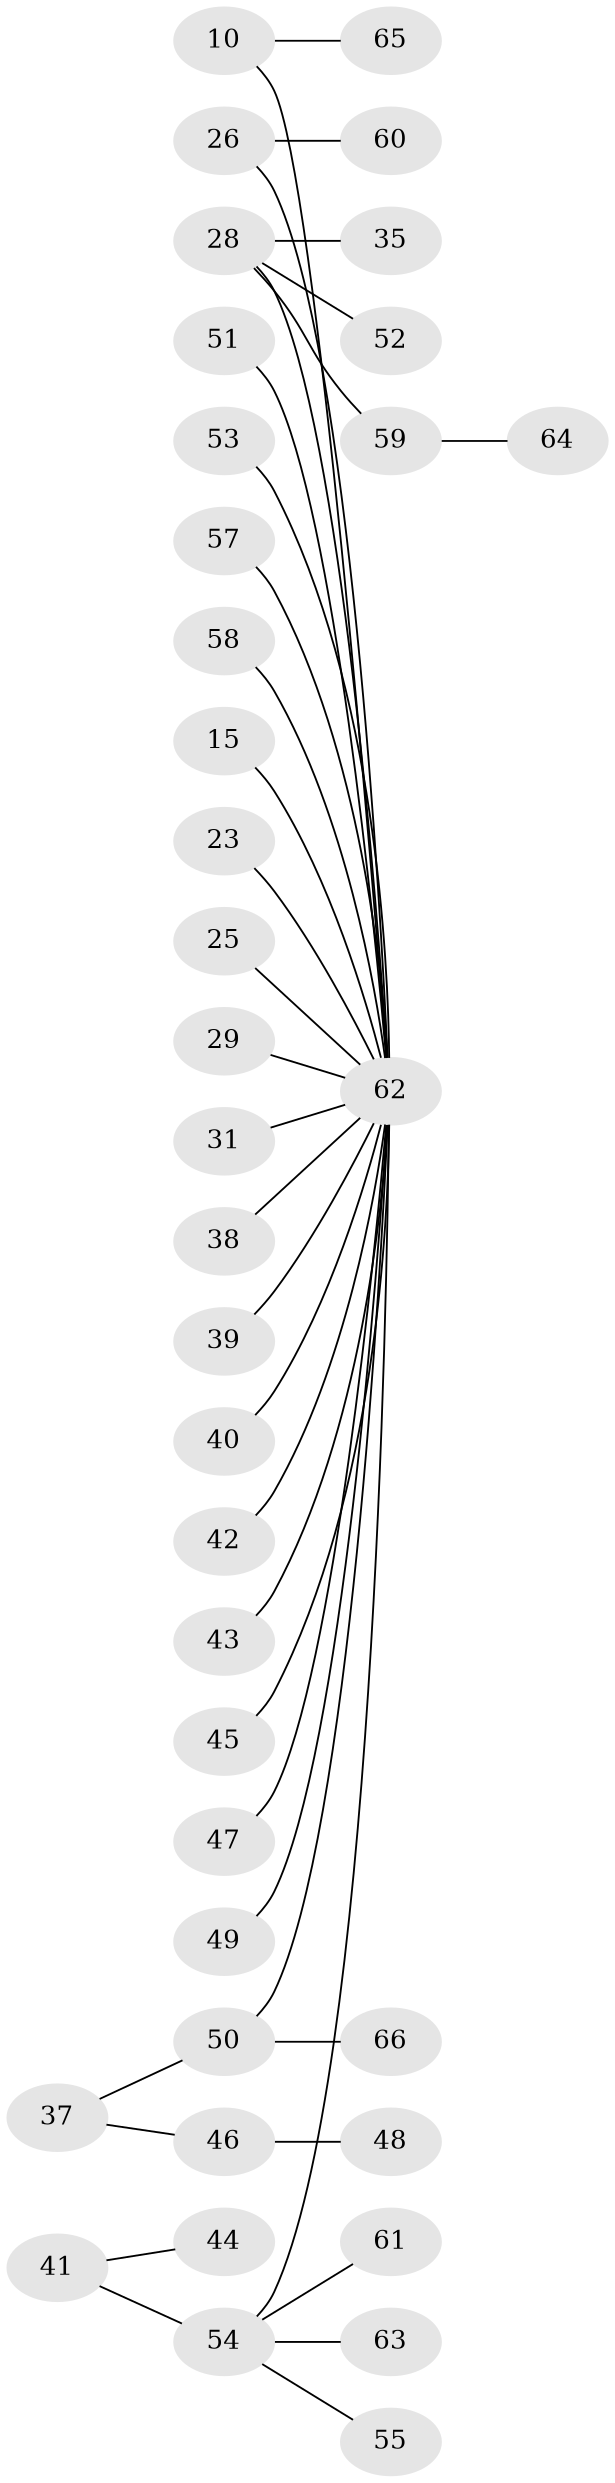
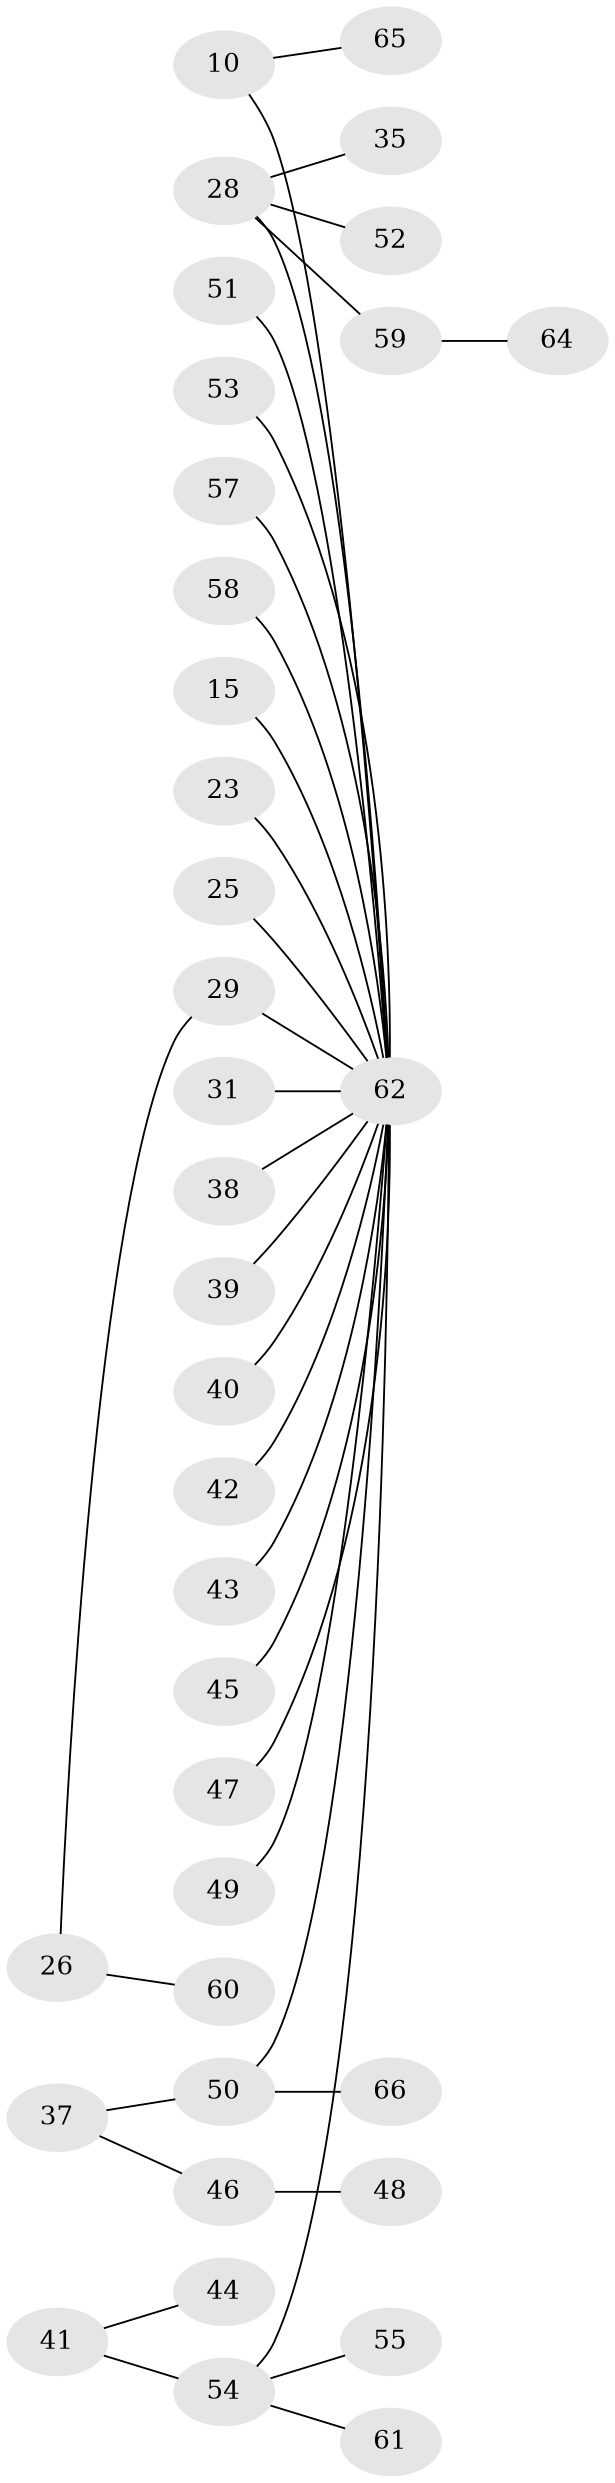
edge "26" -- "62": now "26" -- "29"
node "63": removed
